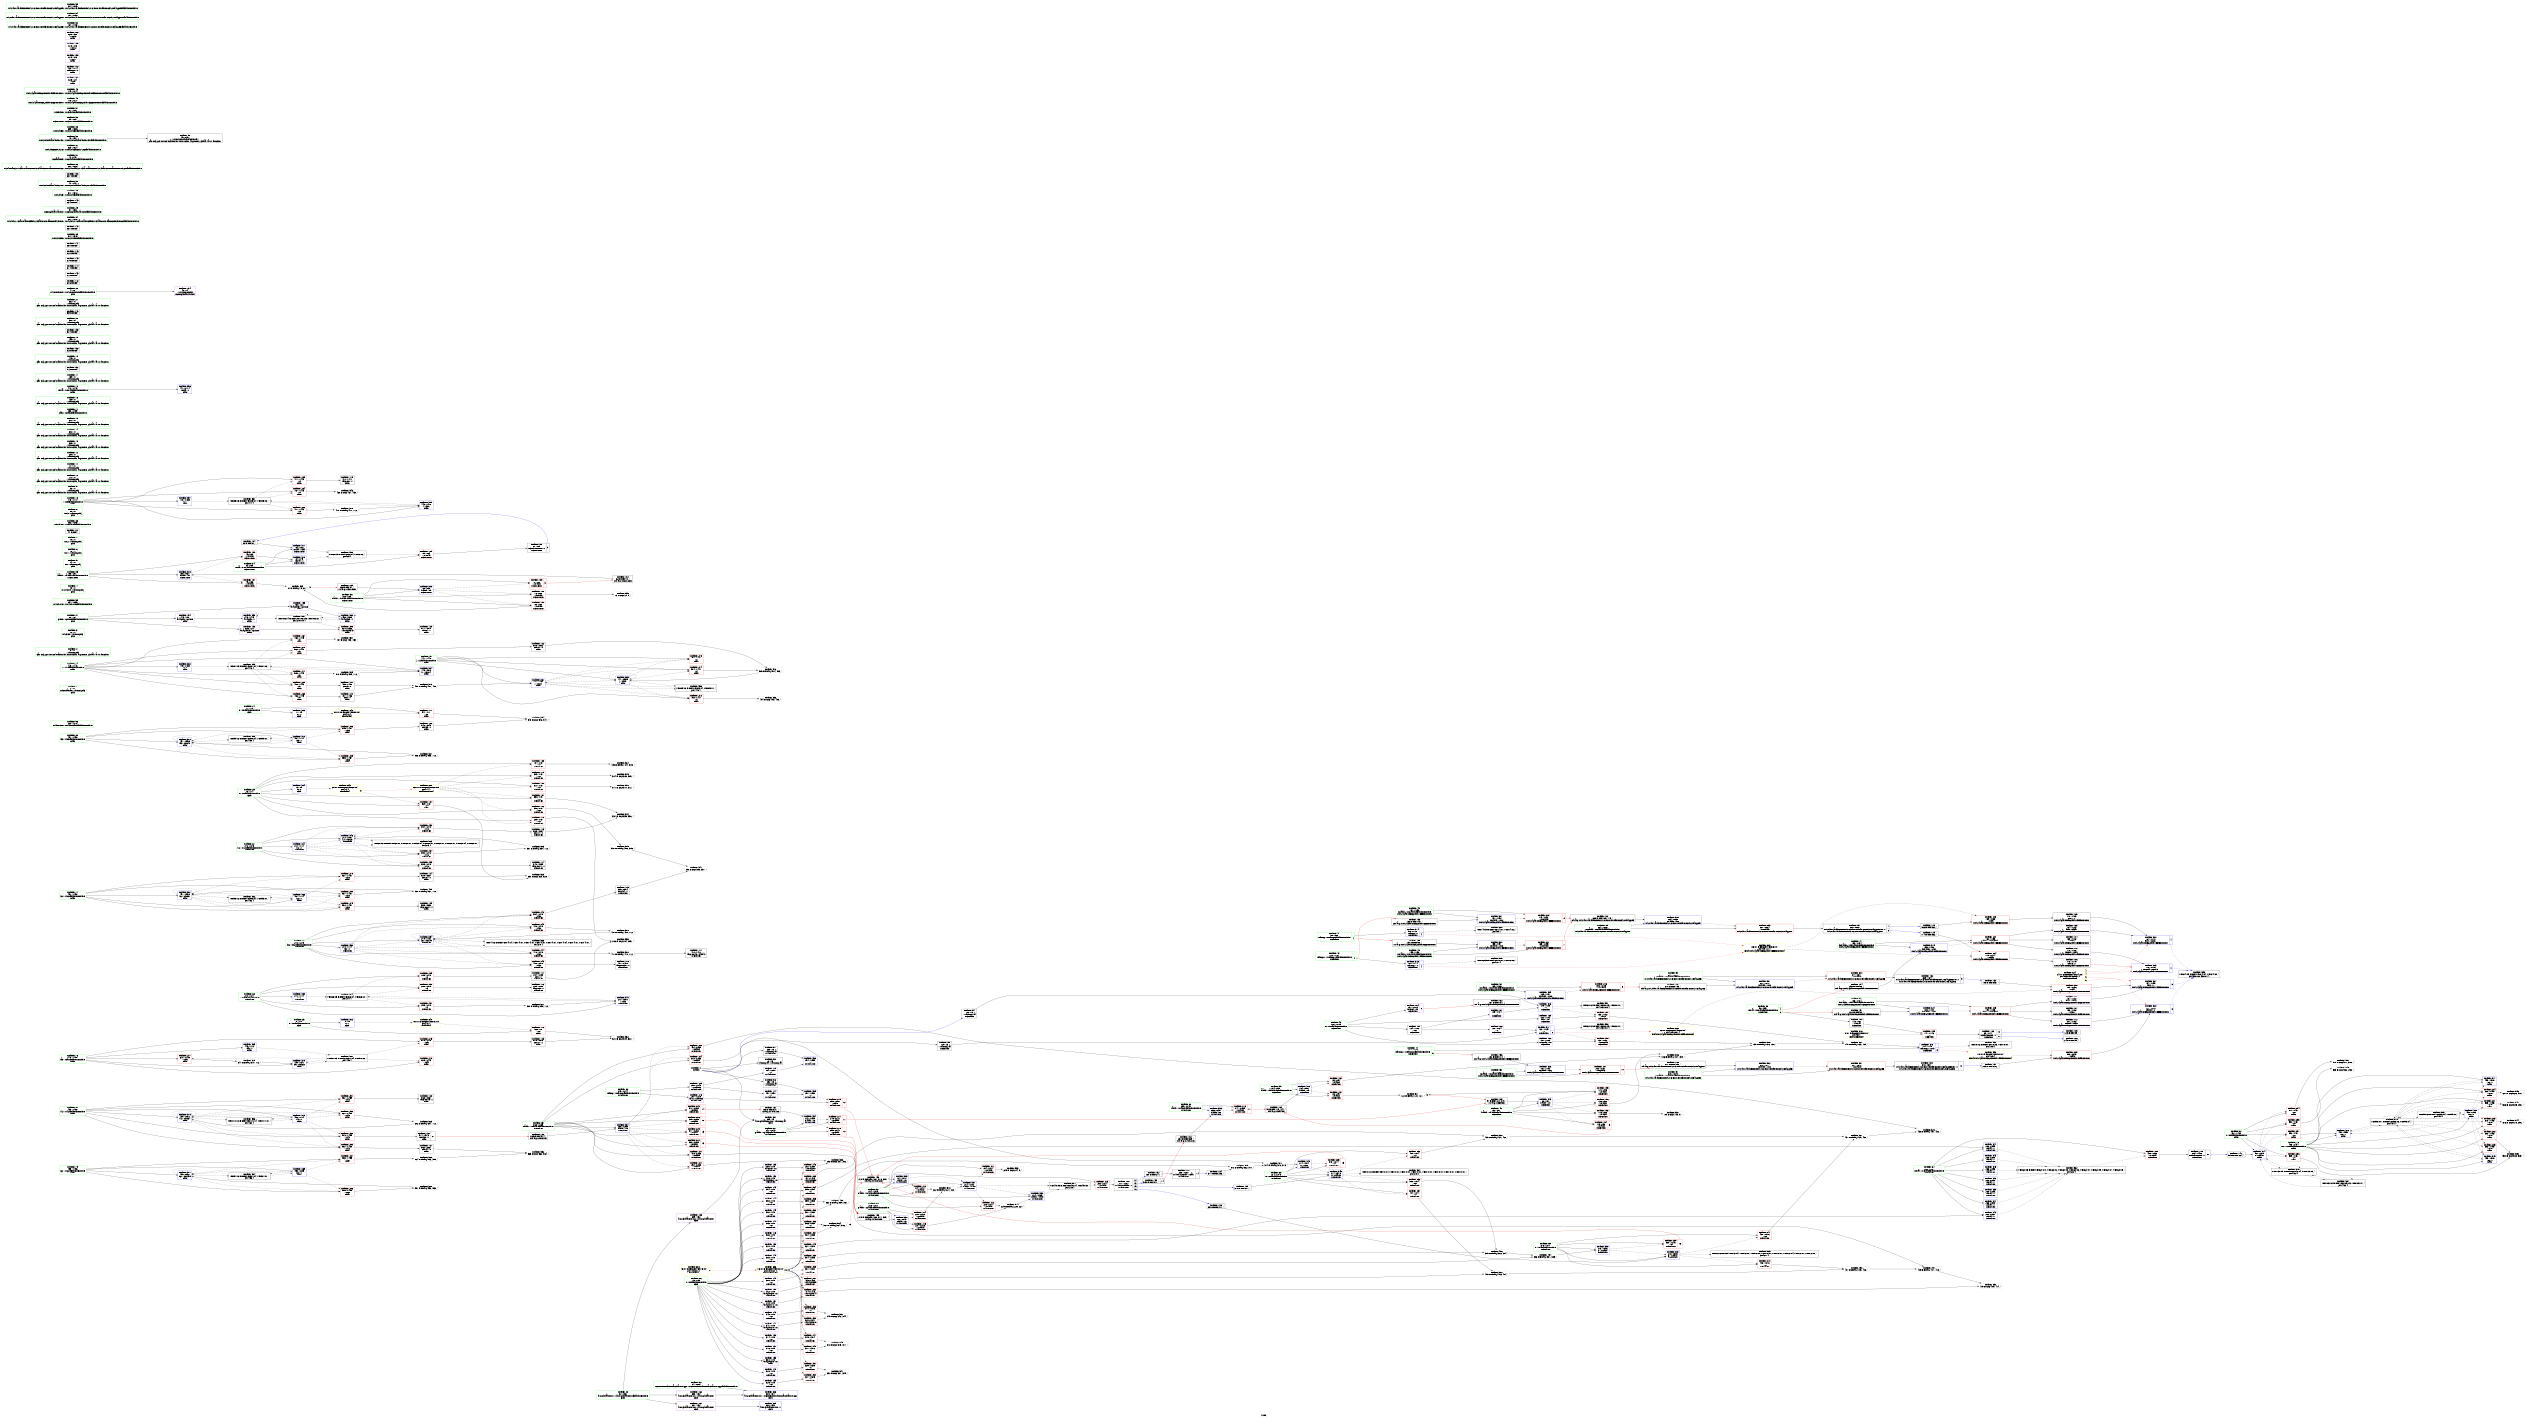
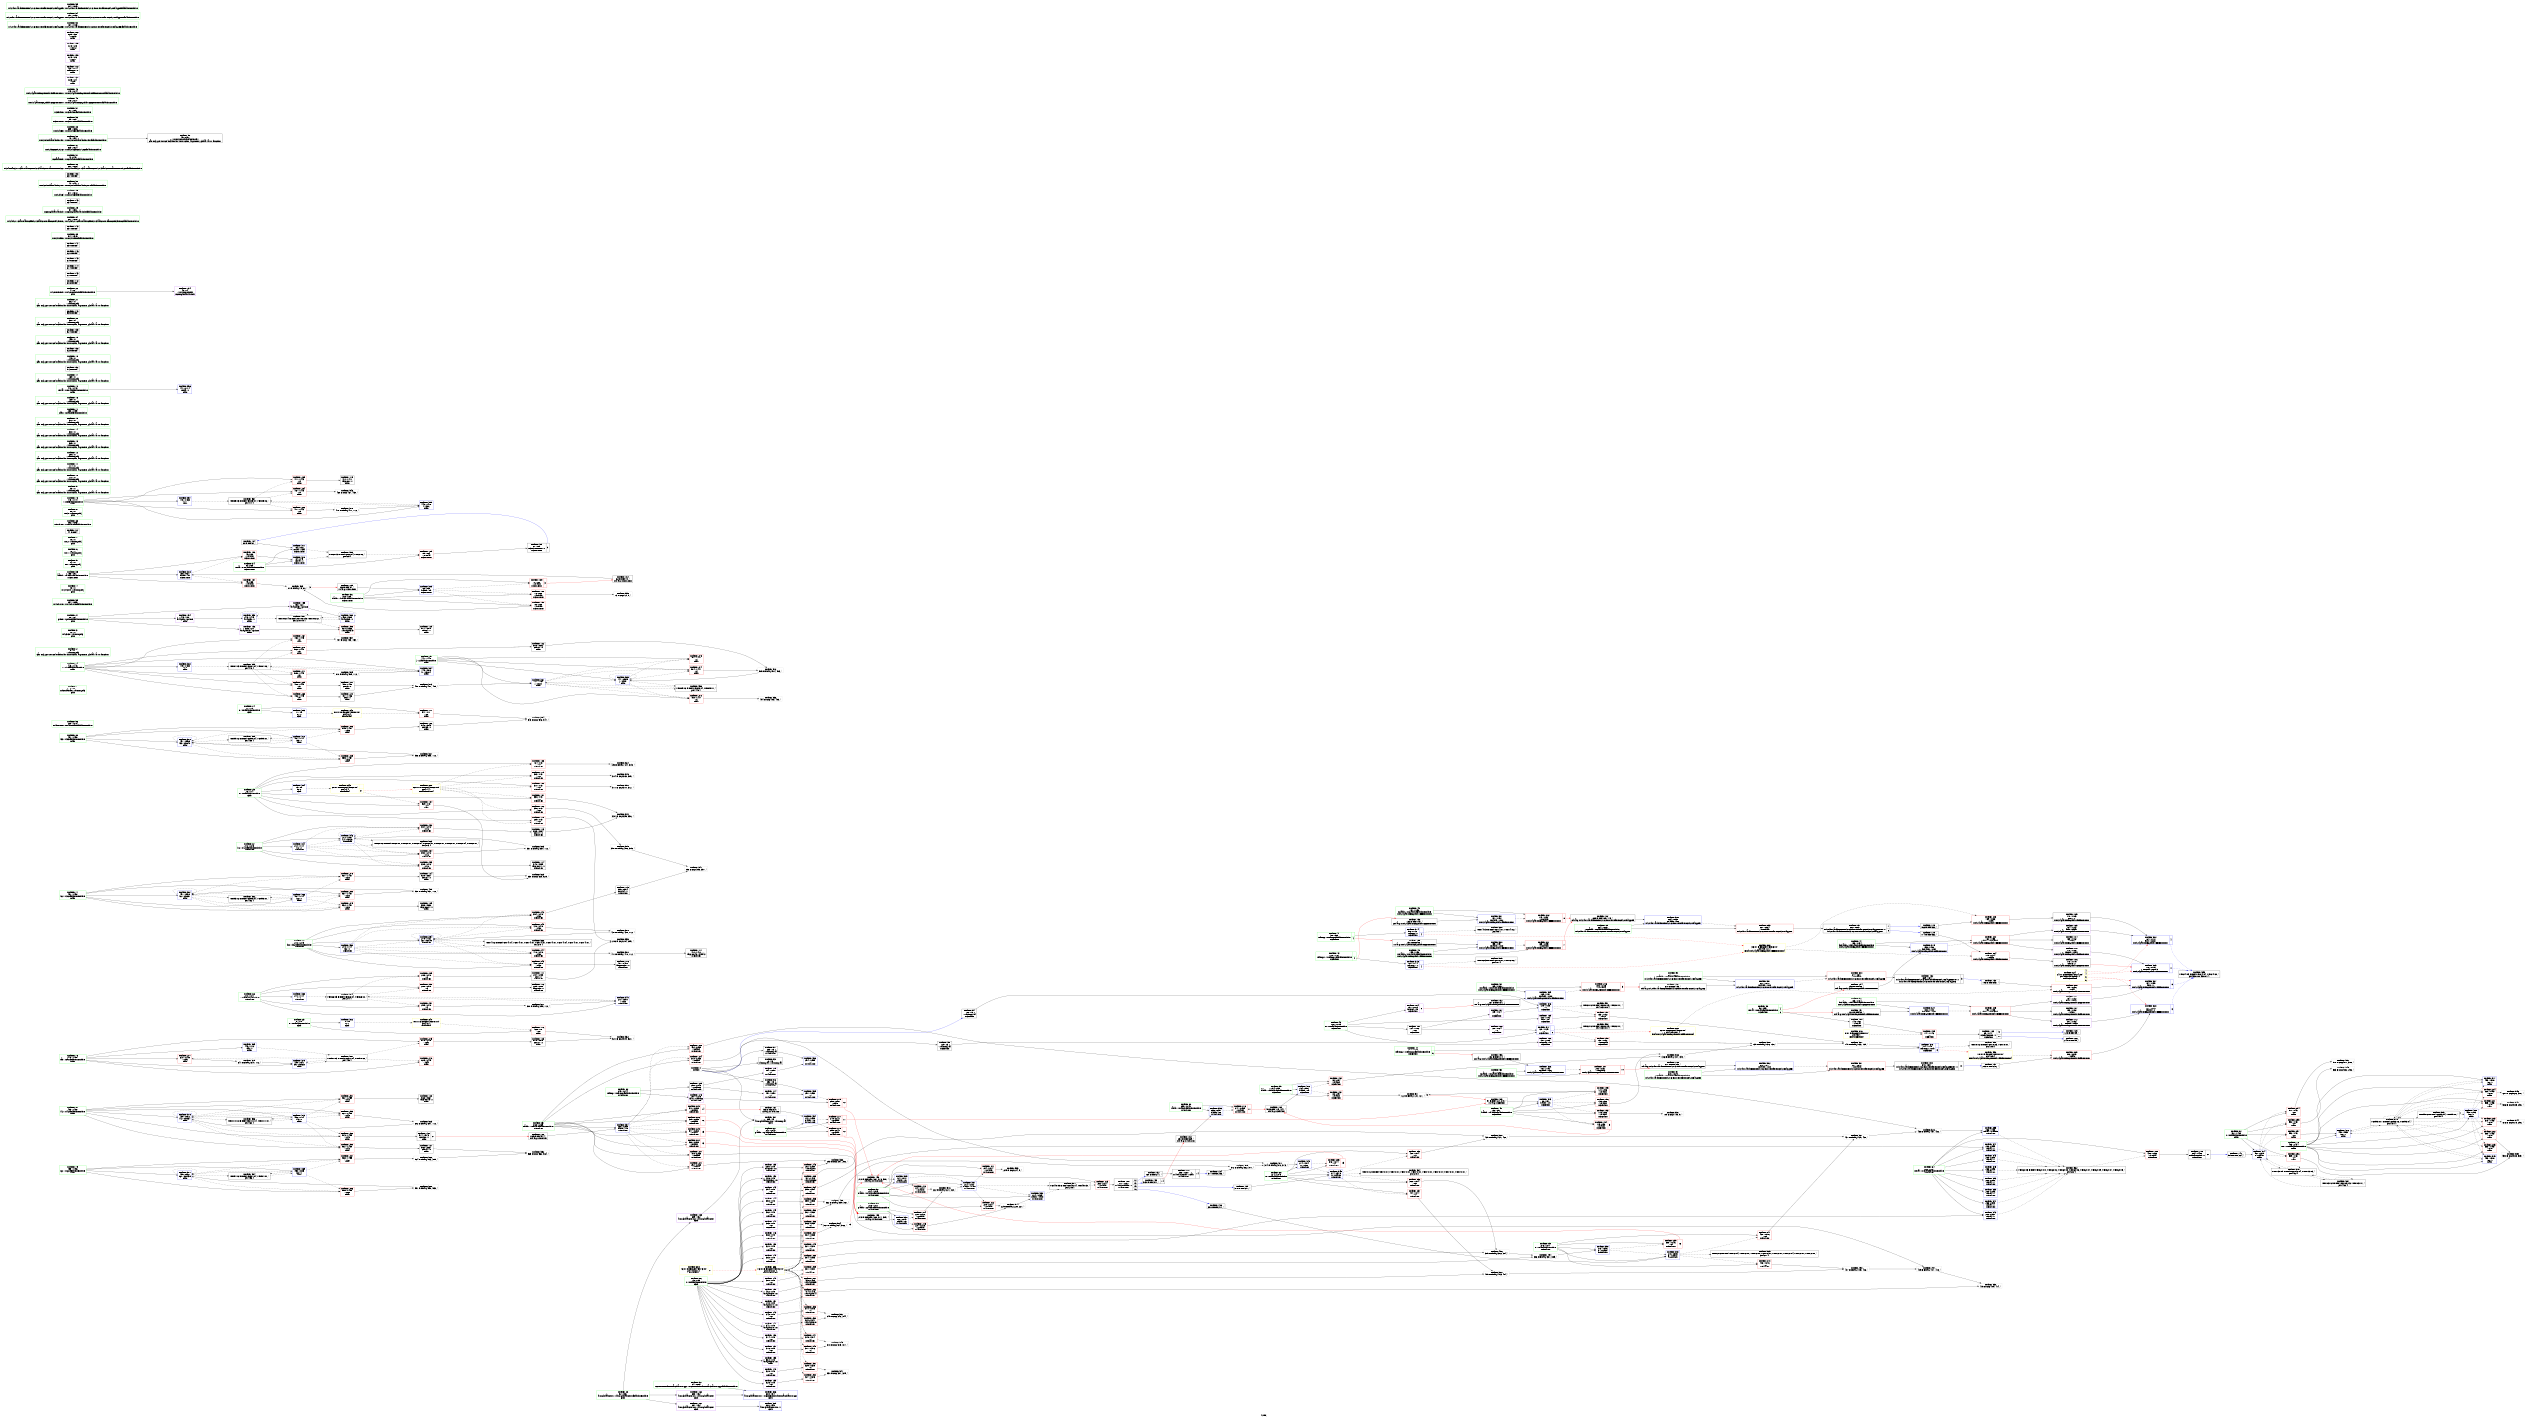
node "NodeID: 355": added
